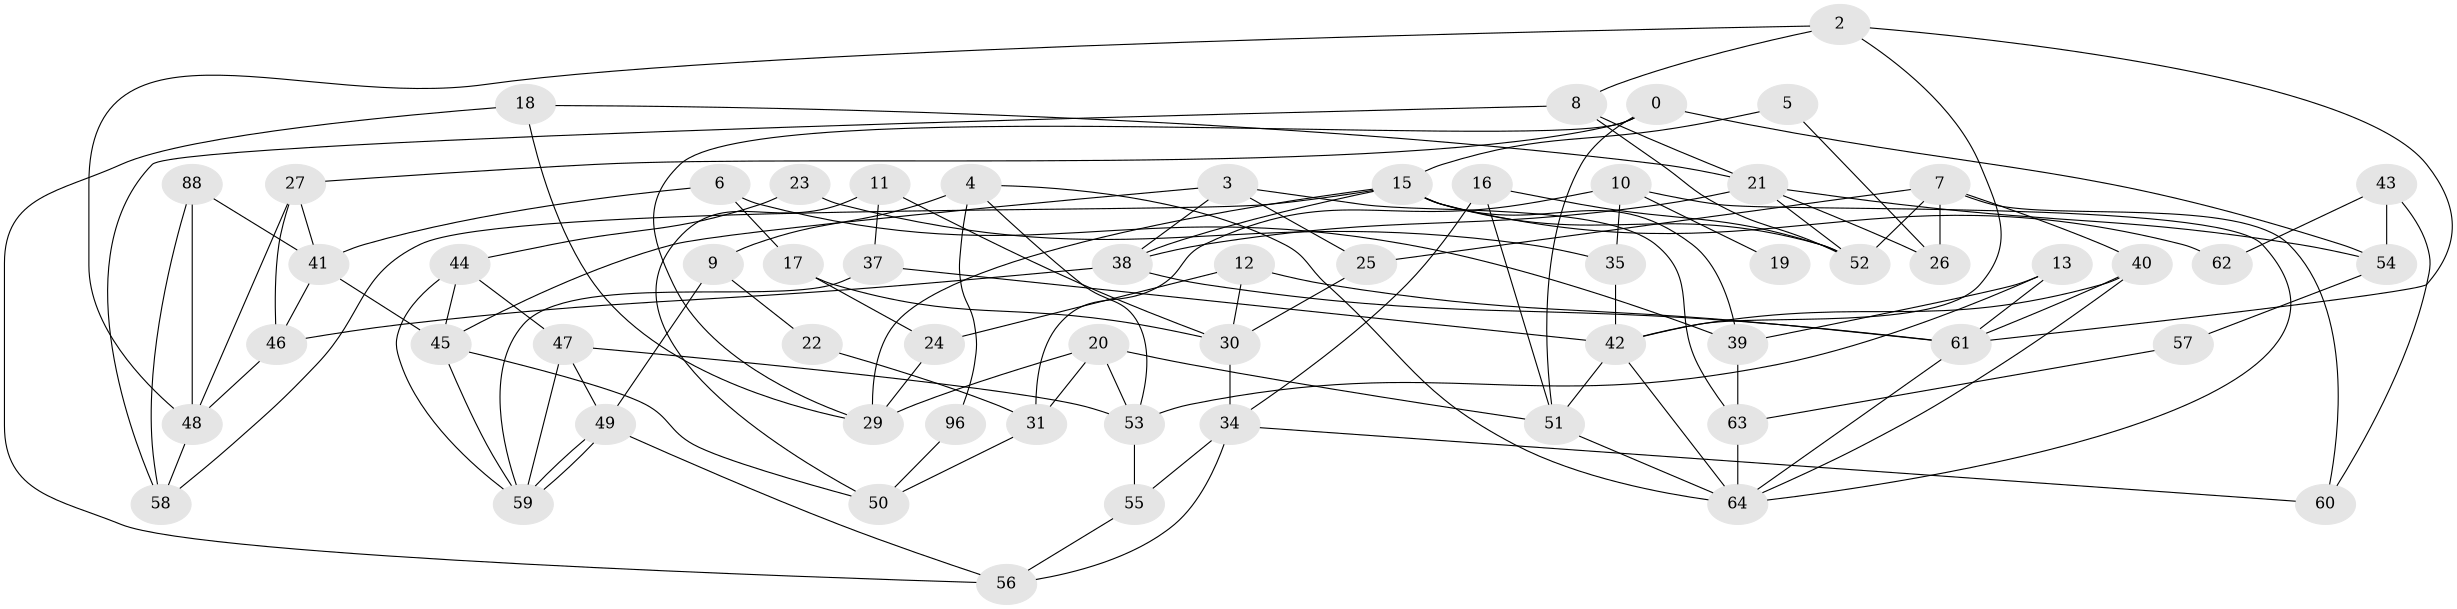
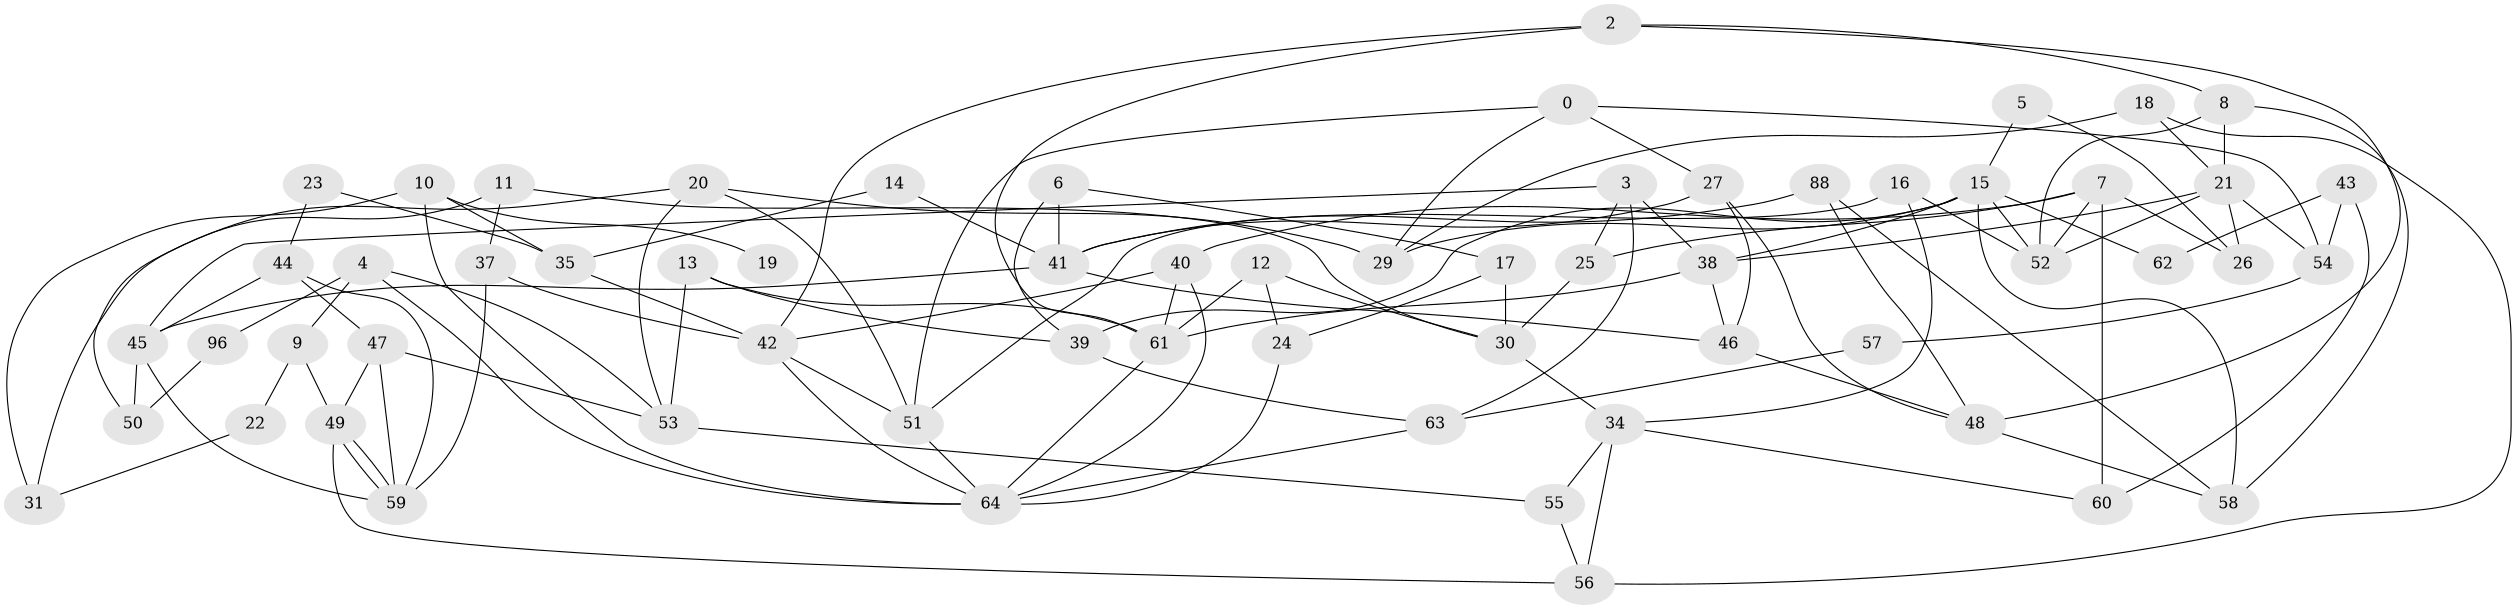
node "14": added
edge "24" -- "29": now "24" -- "64"
edge "31" -- "50": removed
